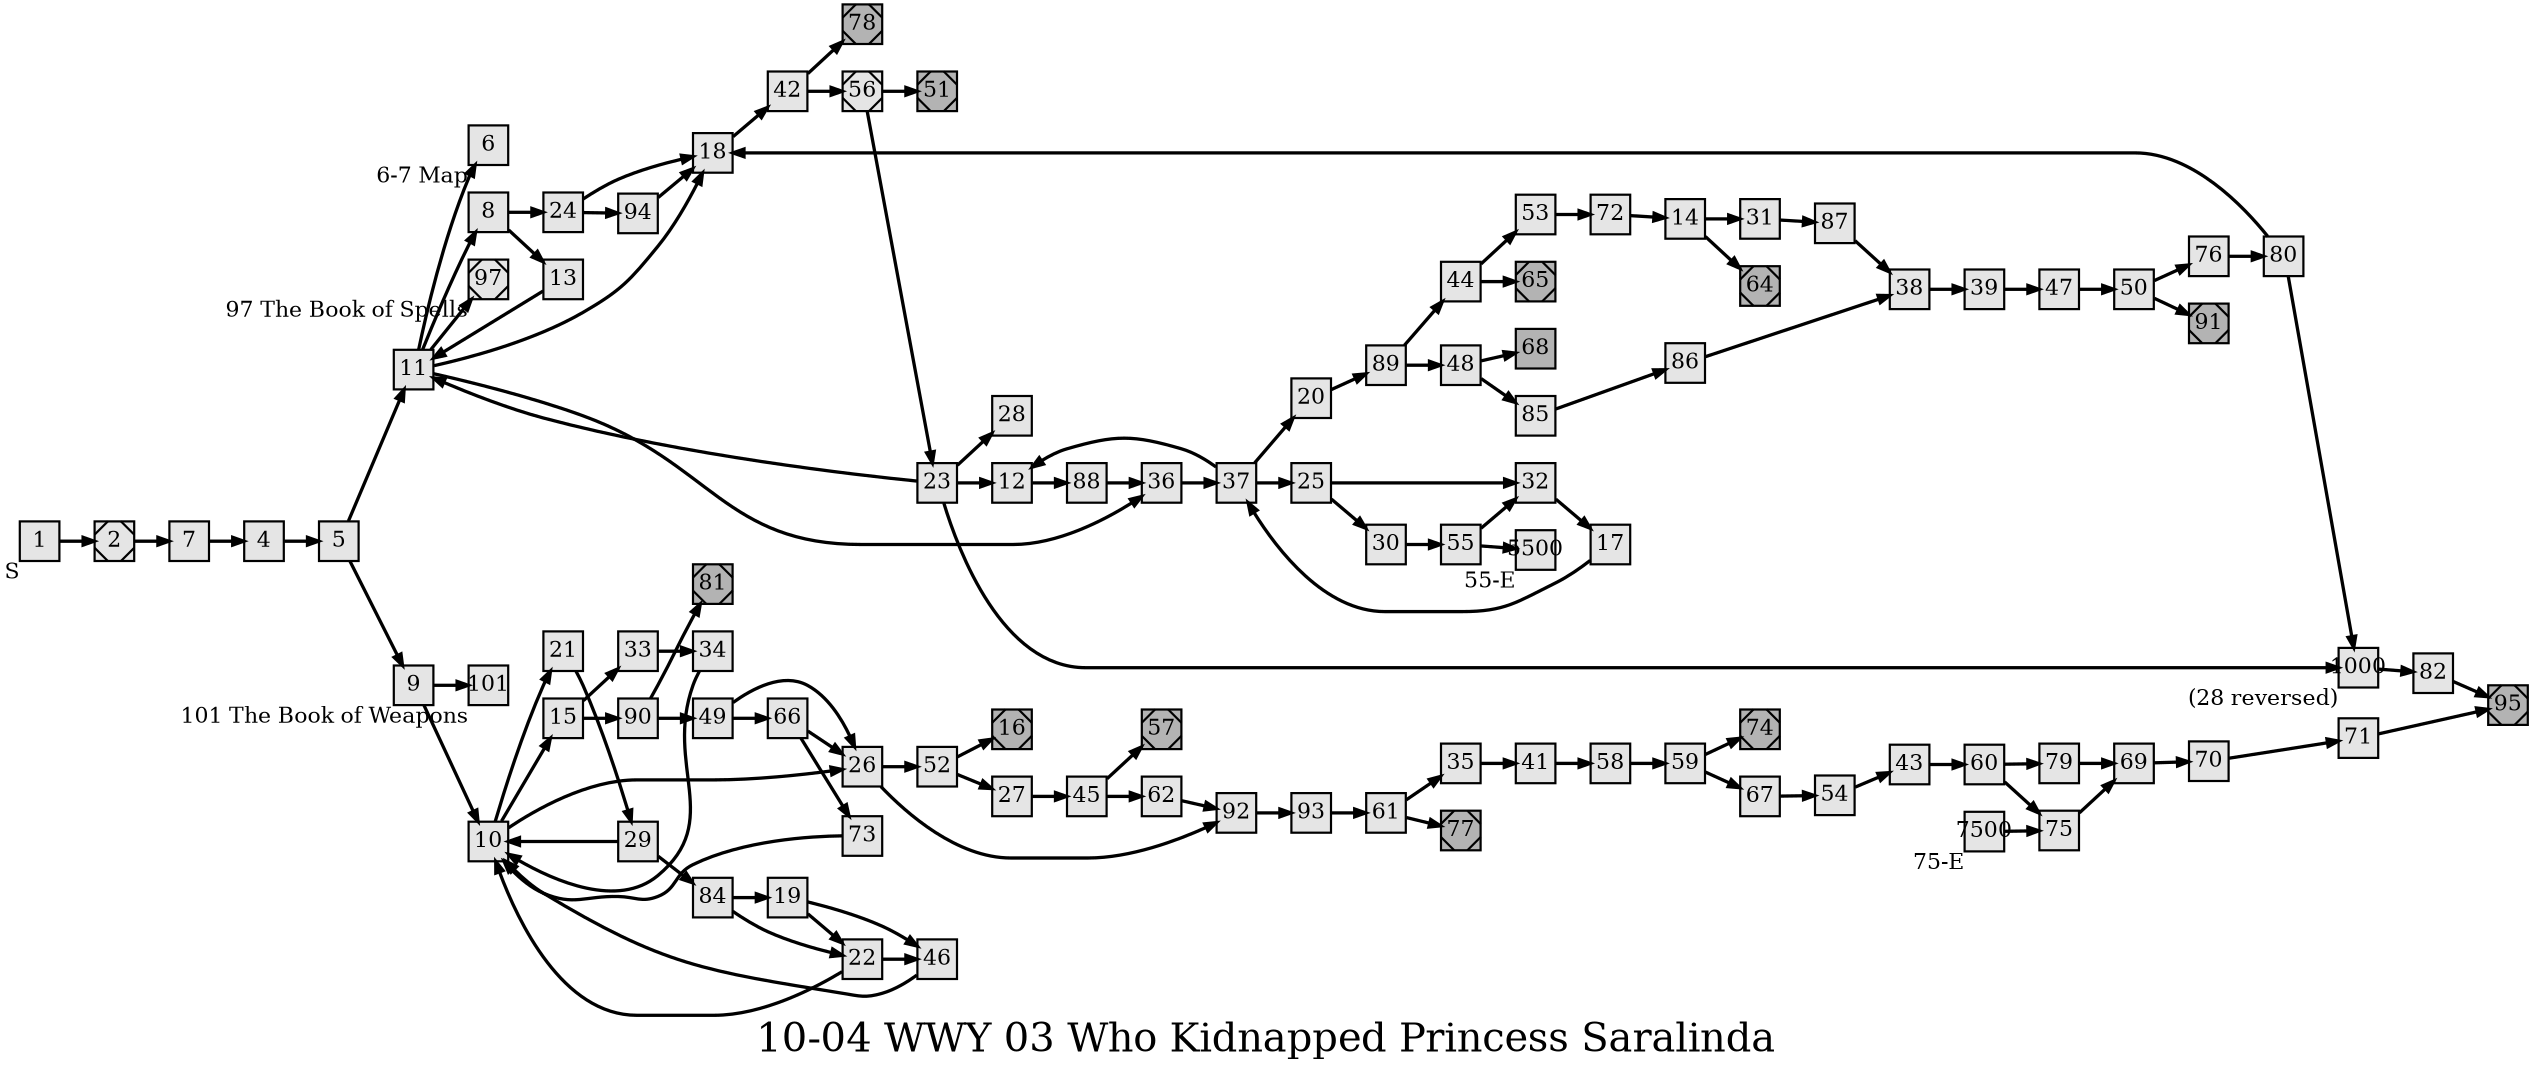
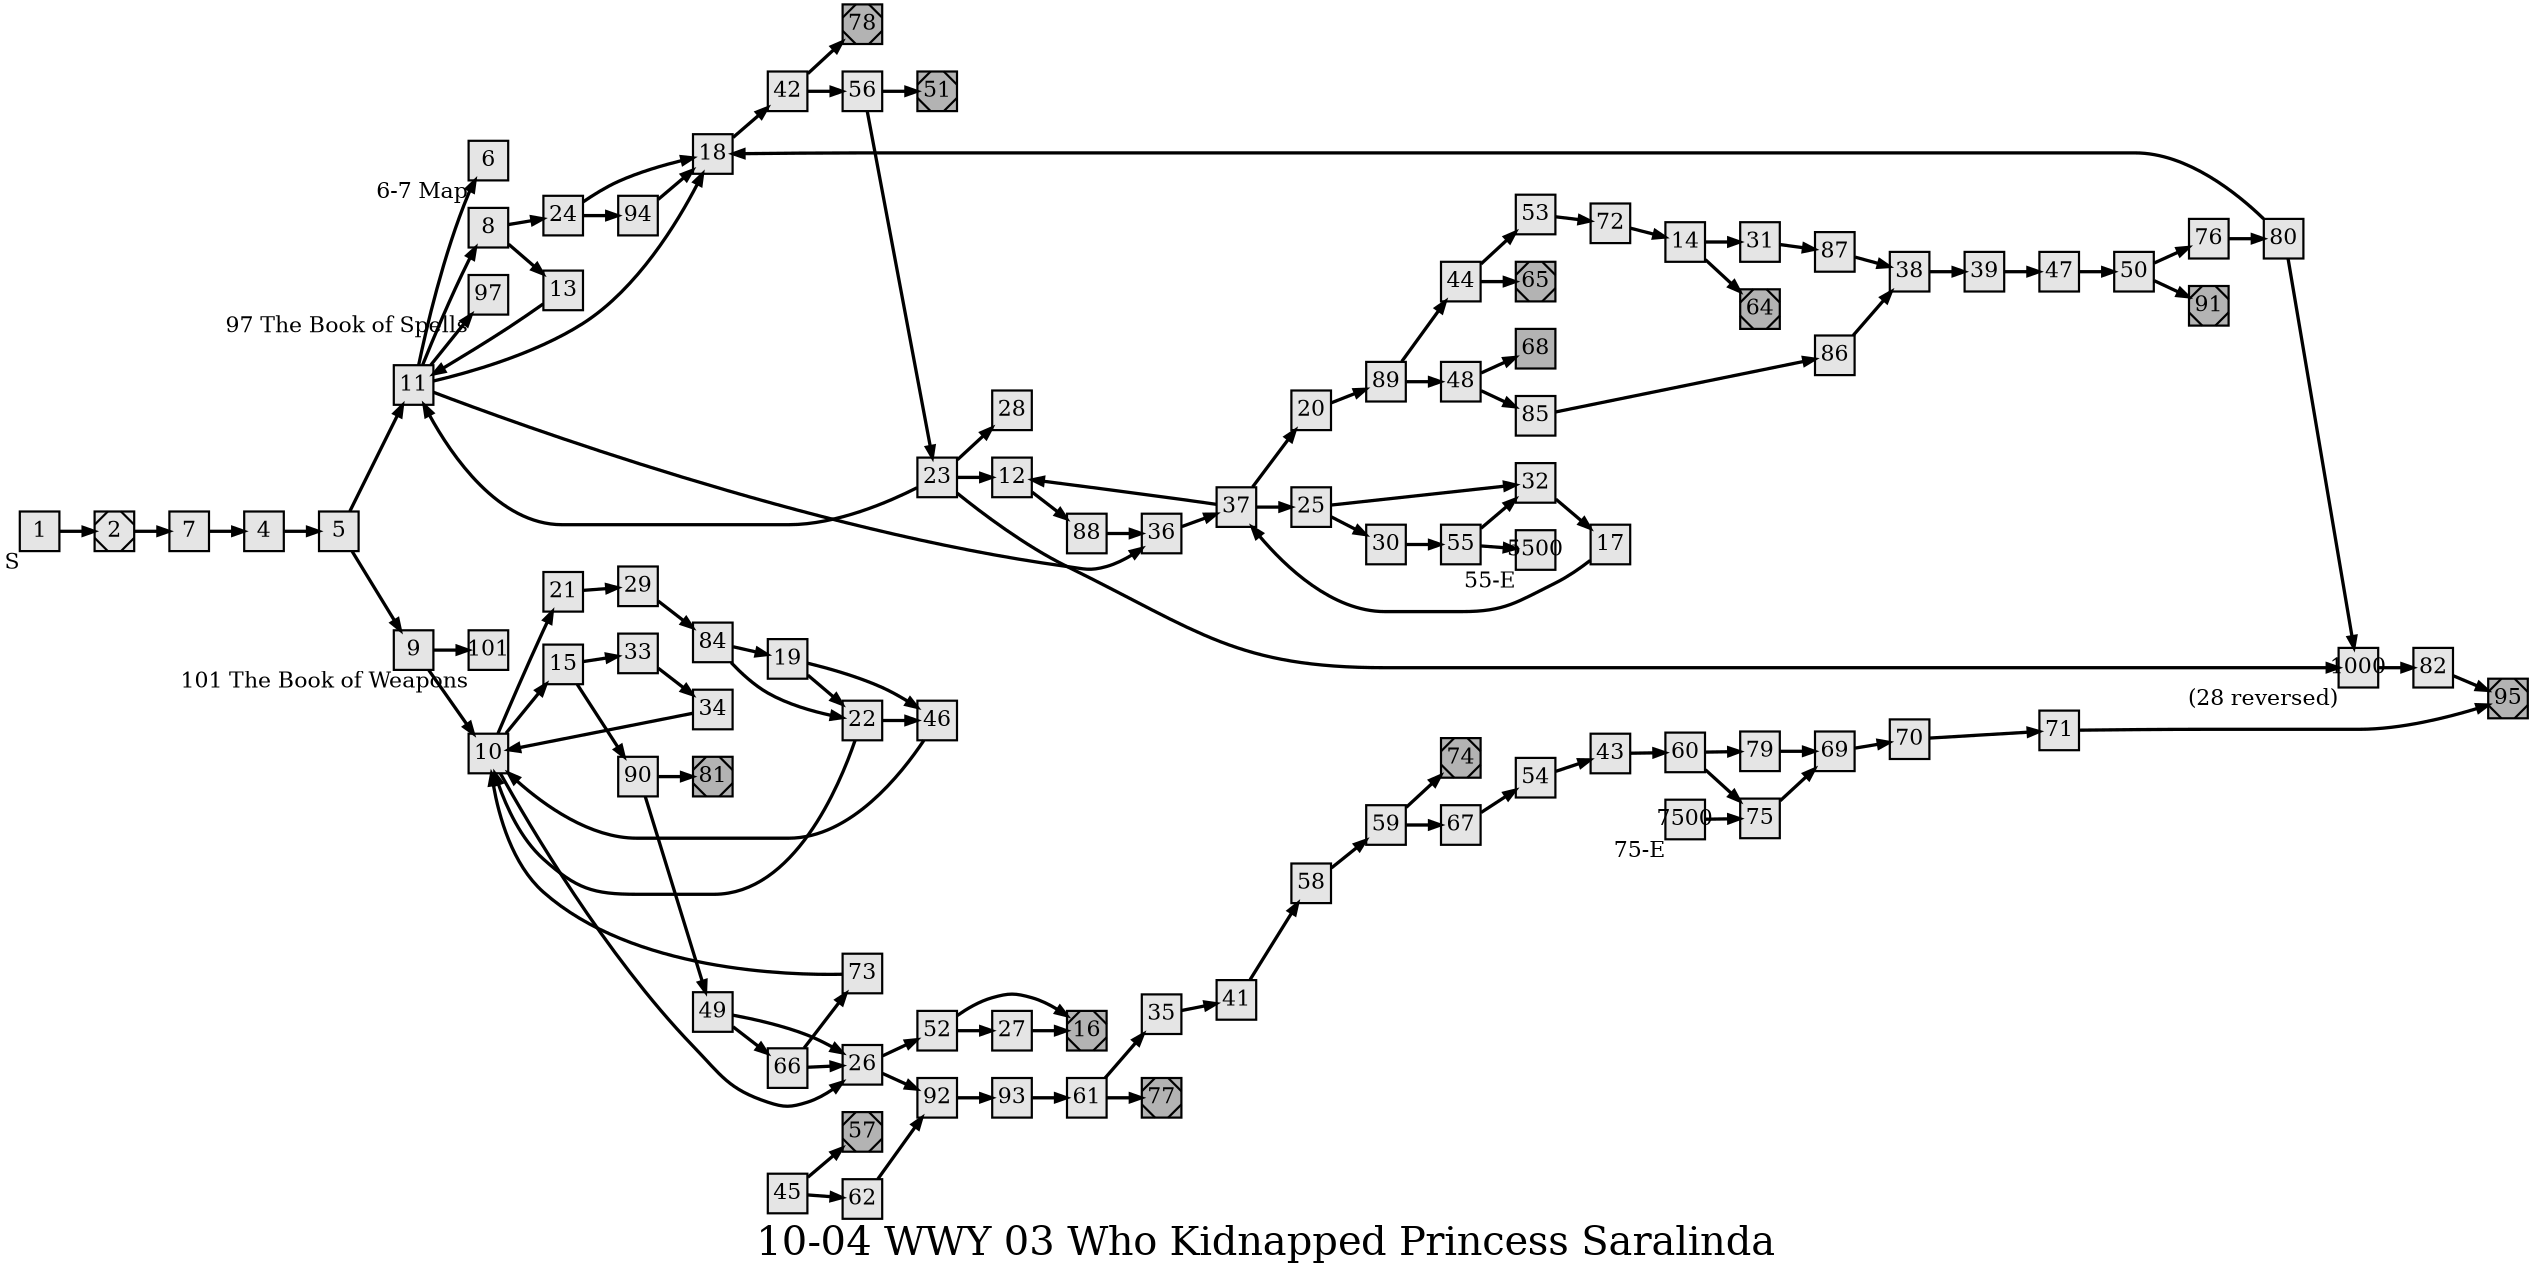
node "56": shape Msquare -> box
node "97 97 The Book of Spells": shape Msquare -> box
edge "27" -> "45": now "27" -> "16"
edge "29" -> "10": removed
